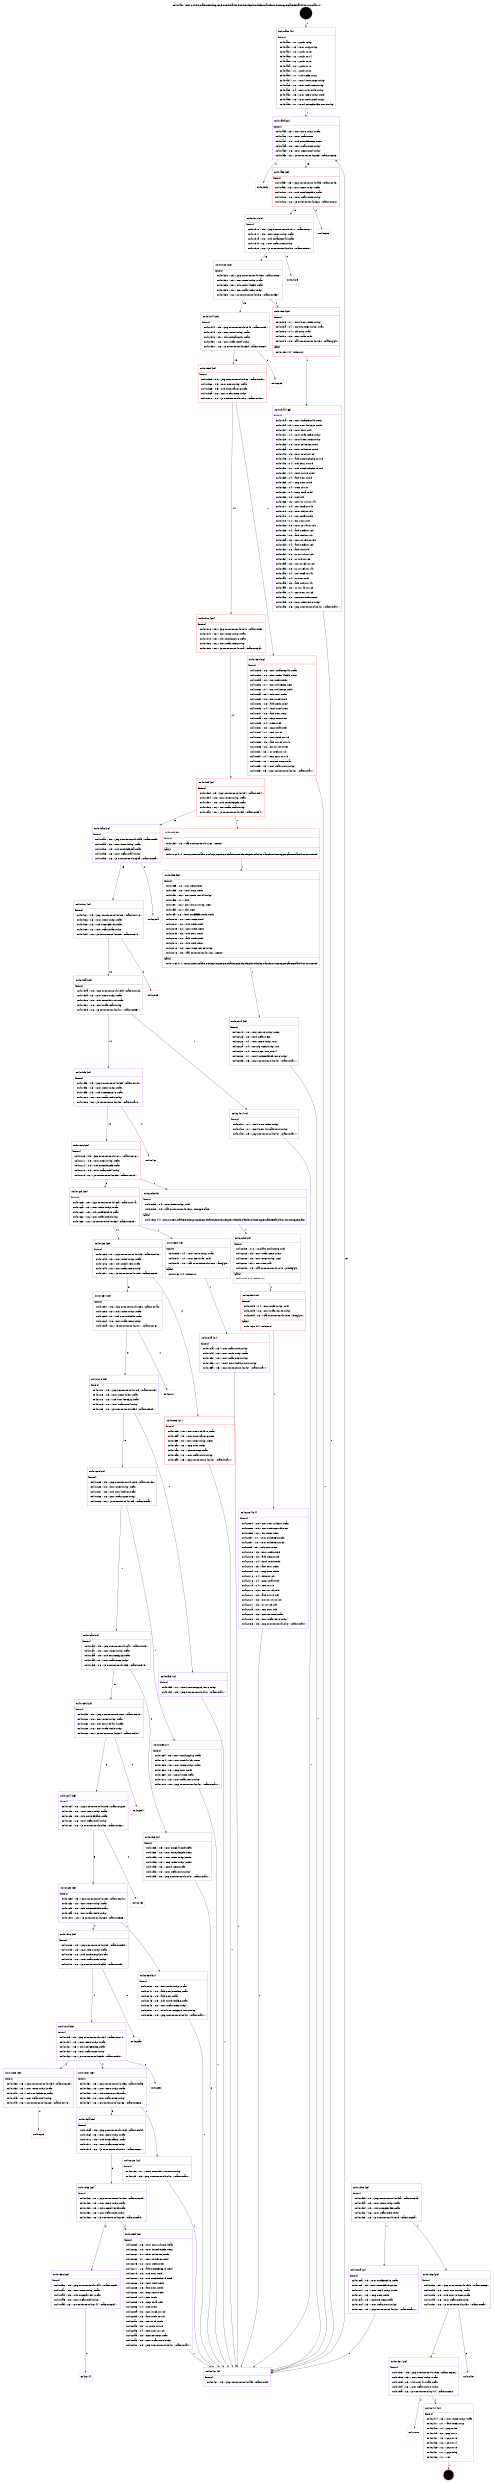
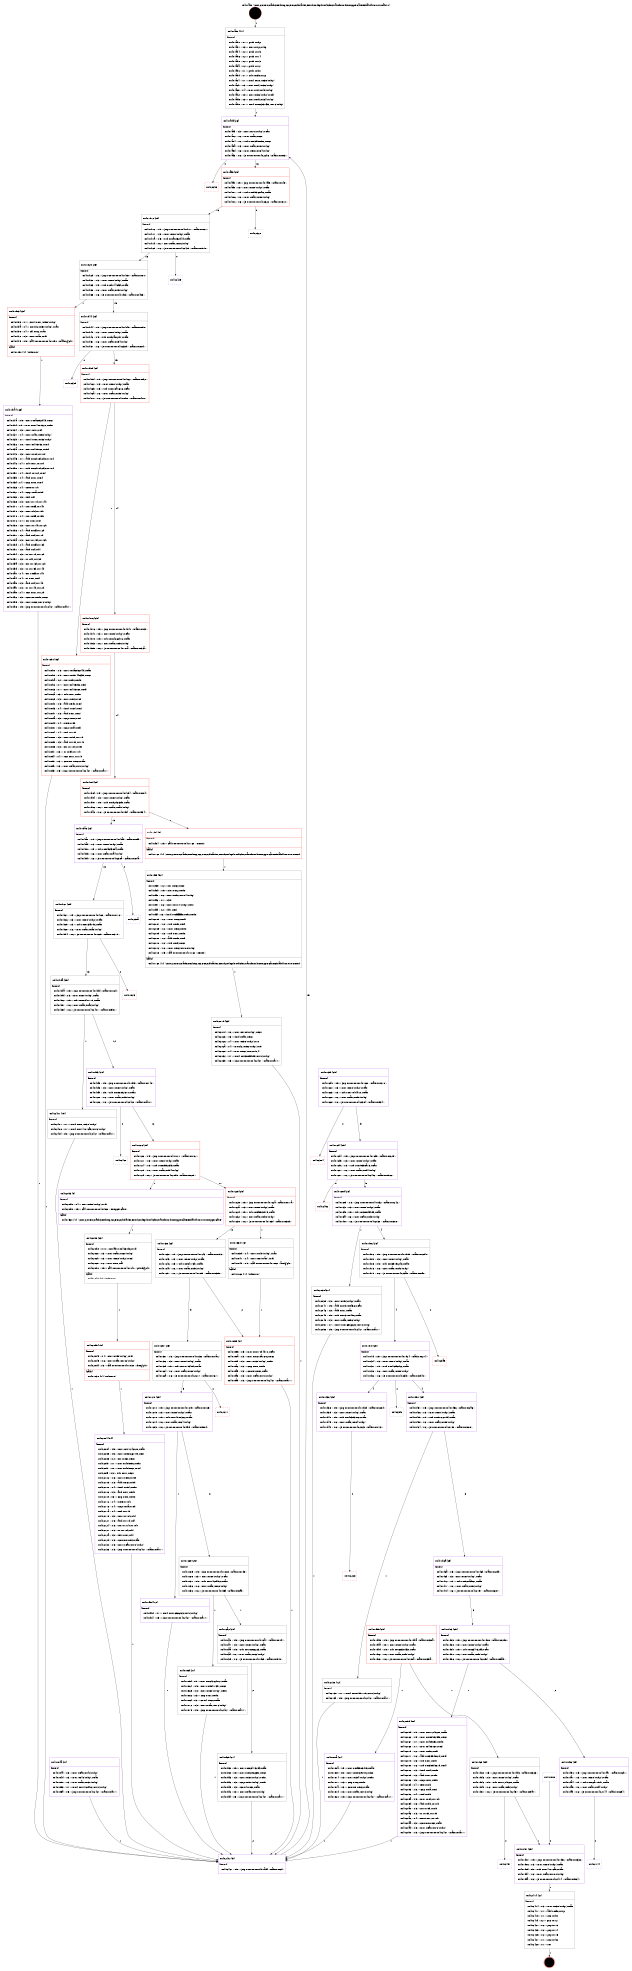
edge "0x401c0c [25]" -> "0x401c25 [25]": label " 3" -> " 11"
edge "0x401e3d [13]" -> "0x401e4a [21]": now "0x401e3d [13]" -> "0x401e95 [27]"
edge "0x401ca2 [25]" -> "0x401cbb [25]": removed, label "5"
edge "0x401de7 [25]" -> "0x401e00": reversed
